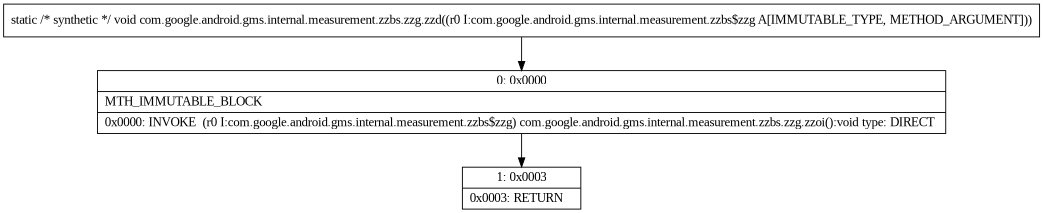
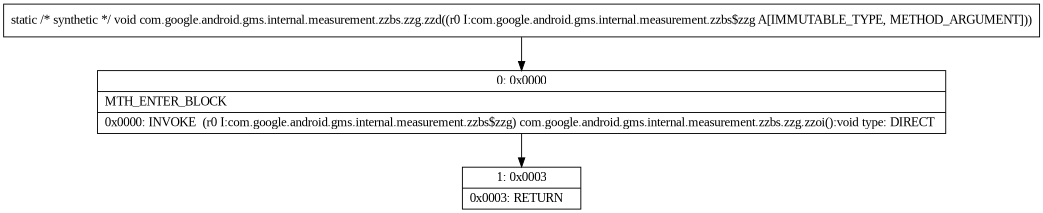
node "0: 0x0000": text "MTH_IMMUTABLE_BLOCK" -> "MTH_ENTER_BLOCK"
